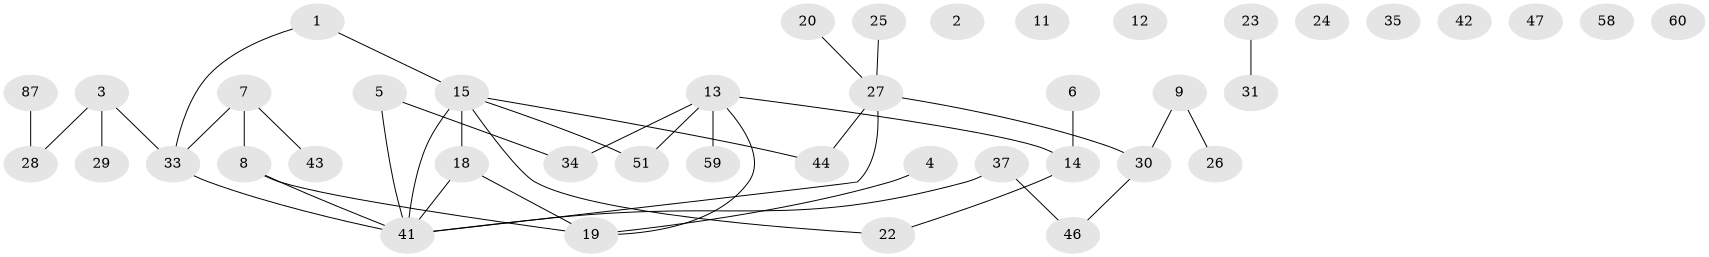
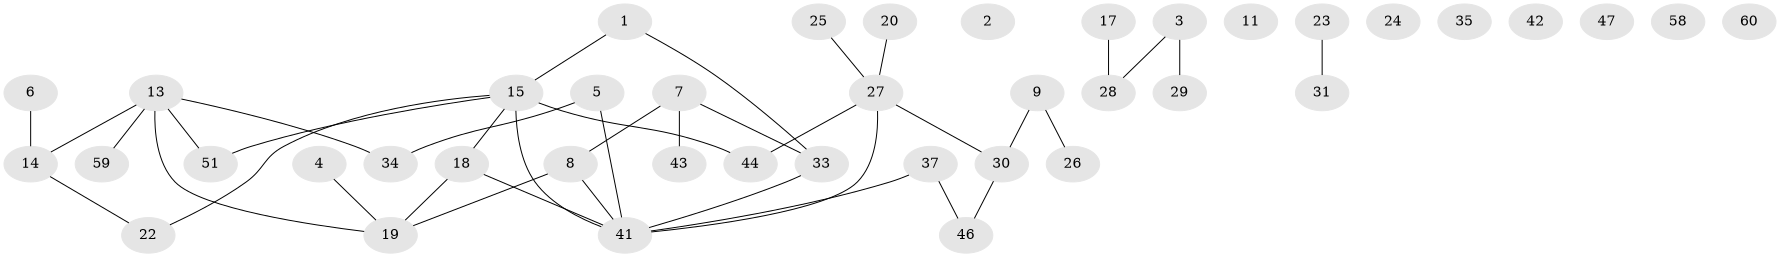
node "12": removed
node "87": label "87" -> "17"
edge "3" -- "33": removed
